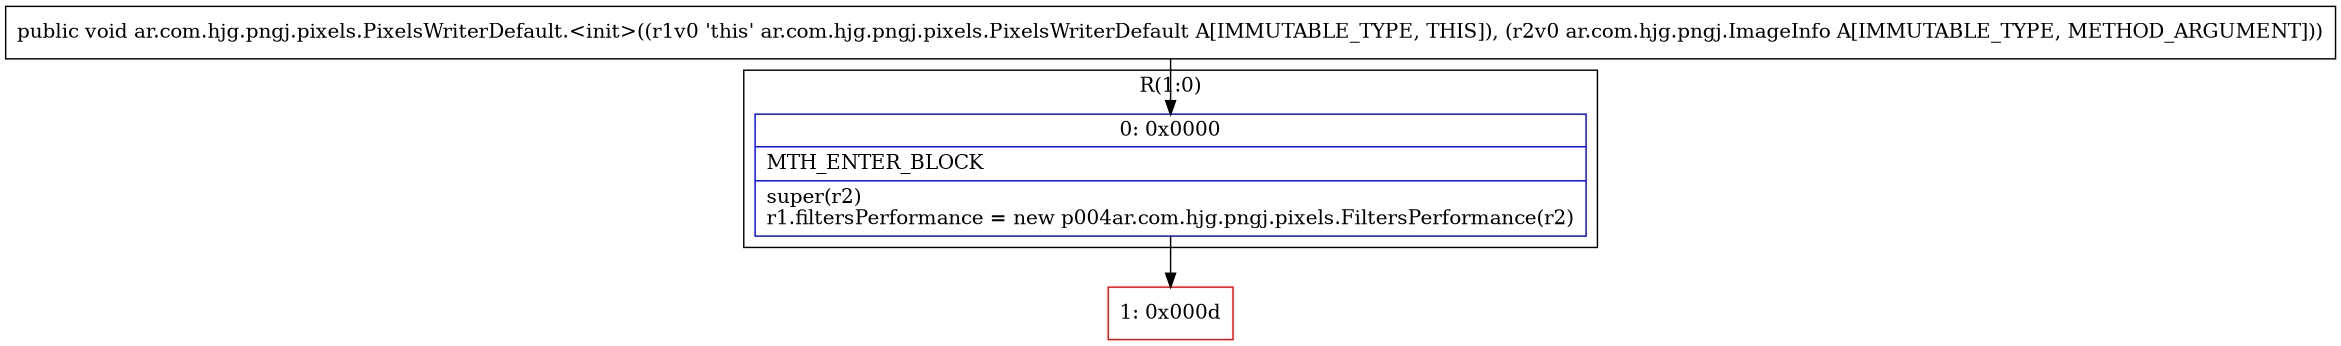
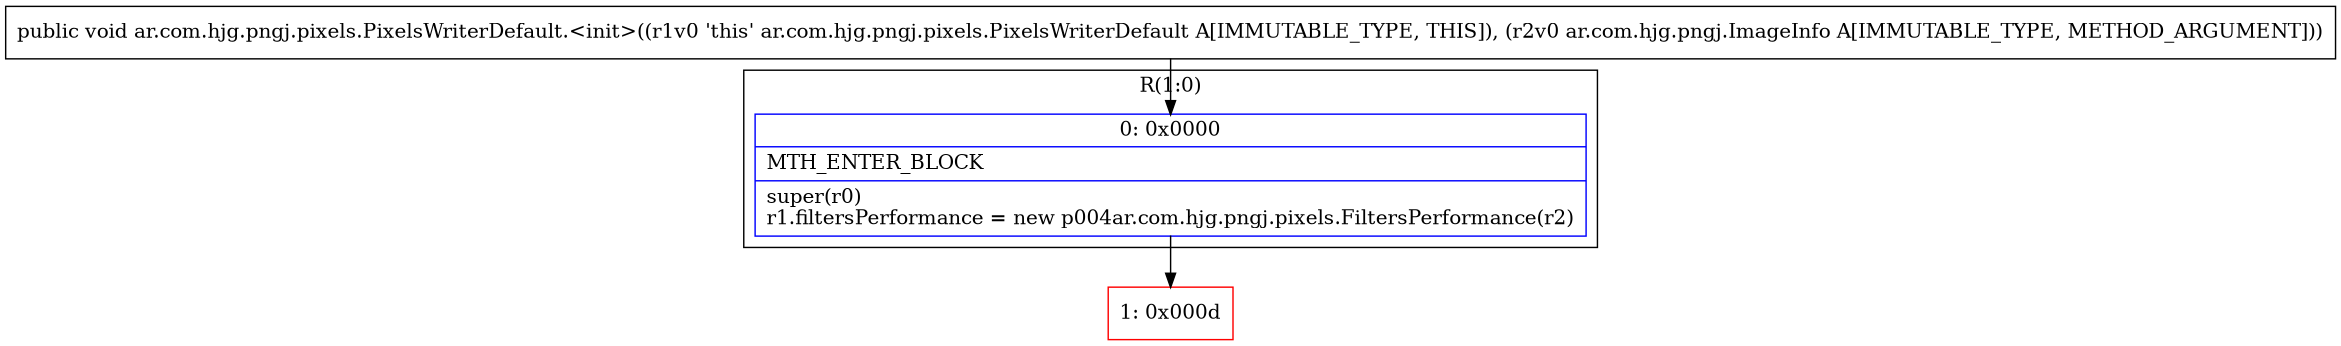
node "0: 0x0000": text "super(r2)" -> "super(r0)"
